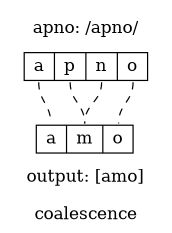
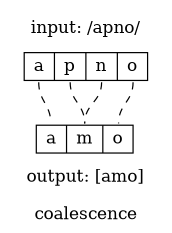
cluster "apno: /apno/": label "apno: /apno/" -> "input: /apno/"
